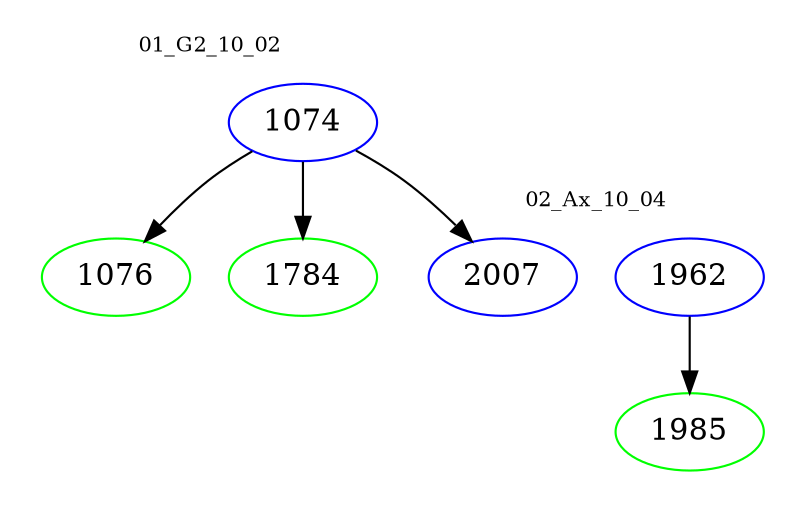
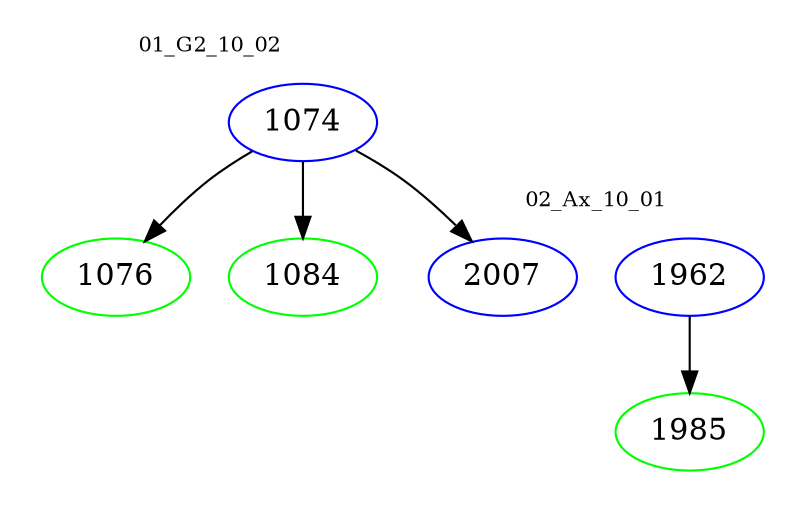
cluster "02_Ax_10_04": label "02_Ax_10_04" -> "02_Ax_10_01"
node "1784": label "1784" -> "1084"
